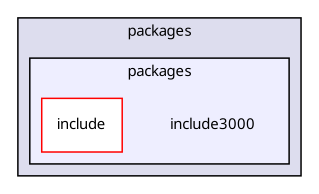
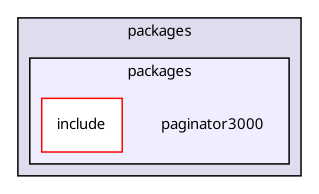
node "include3000": label "include3000" -> "paginator3000"
